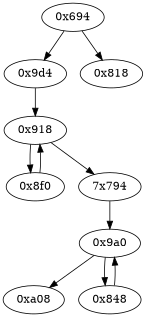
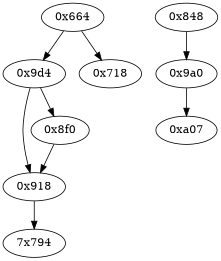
node "0x694": label "0x694" -> "0x664"
node "0x818": label "0x818" -> "0x718"
edge "0x918" -> "0x8f0": now "0x9d4" -> "0x8f0"
edge "7x794" -> "0x9a0": removed
edge "0x9a0" -> "0x848": removed
node "0xa08": label "0xa08" -> "0xa07"
